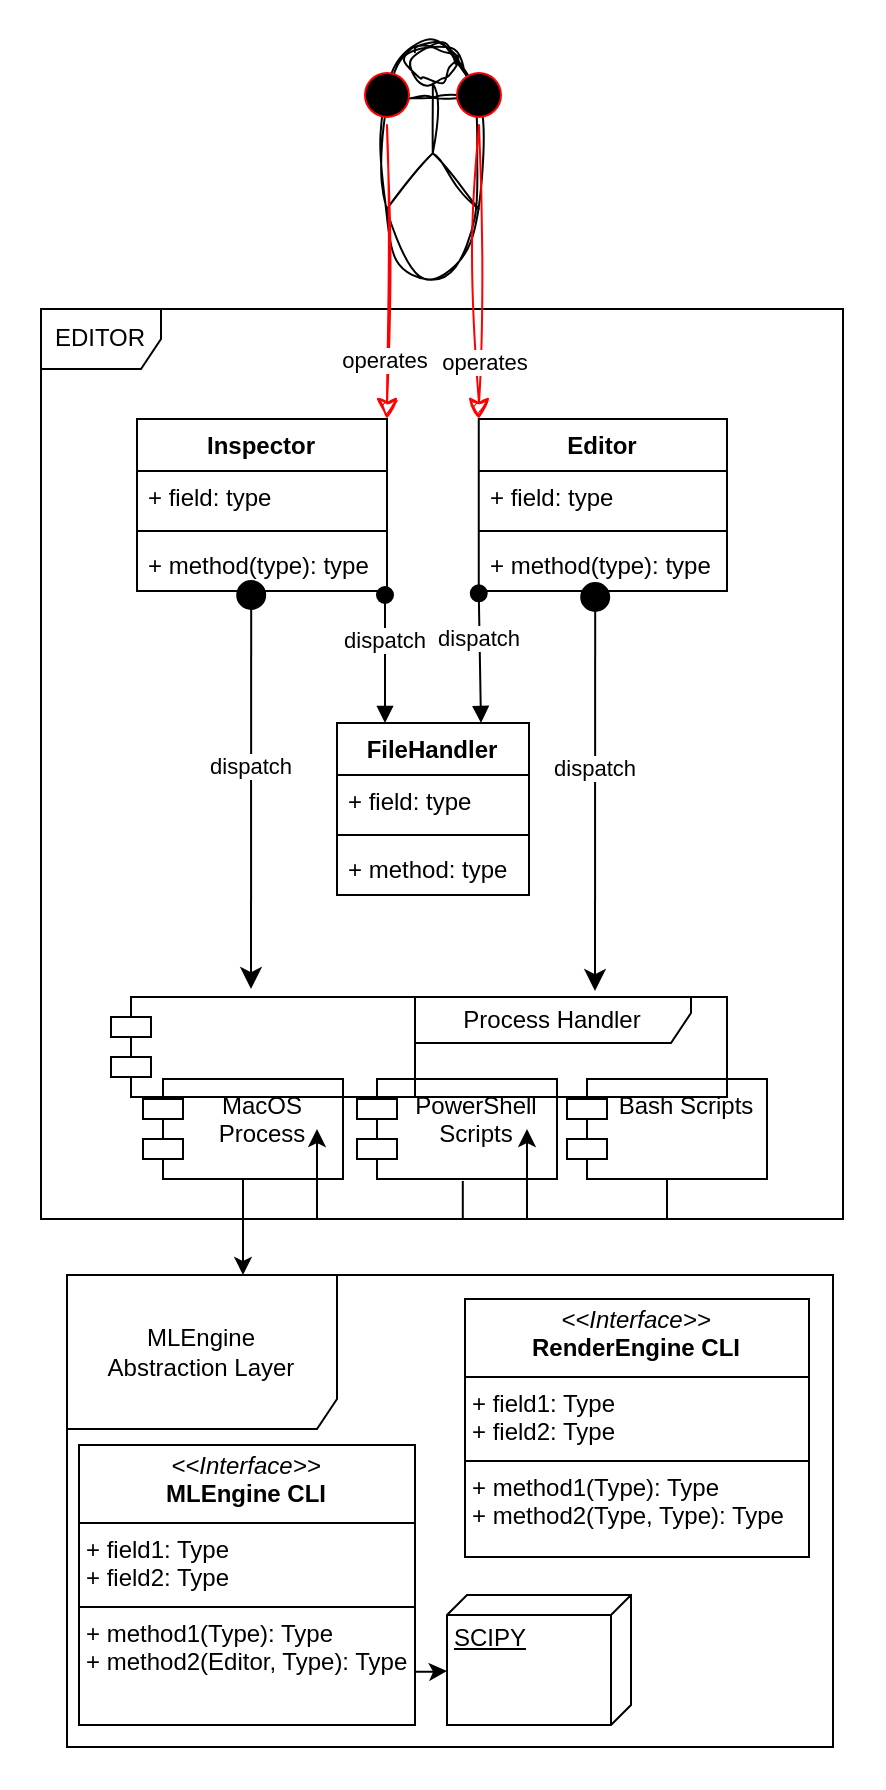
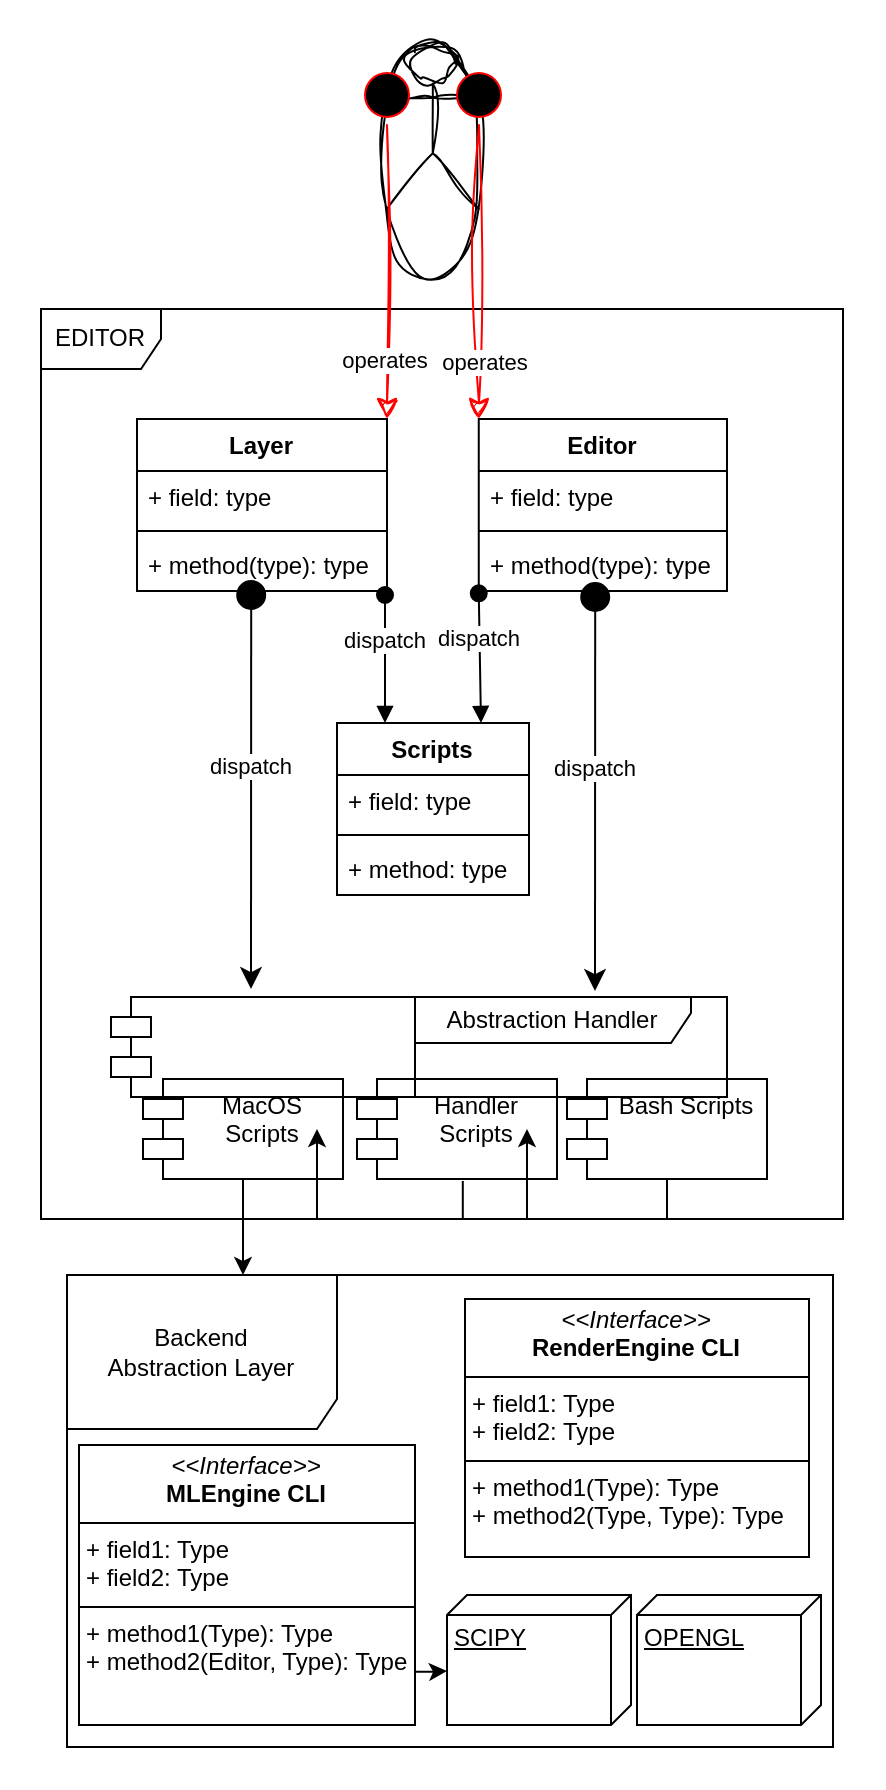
node "Inspector": label "Inspector" -> "Layer"
node "FileHandler": label "FileHandler" -> "Scripts"
node "Process Handler": label "Process Handler" -> "Abstraction Handler"
node "MacOS Process": label "MacOS Process" -> "MacOS Scripts"
node "PowerShell Scripts": label "PowerShell Scripts" -> "Handler Scripts"
node "MLEngine Abstraction Layer": label "MLEngine Abstraction Layer" -> "Backend Abstraction Layer"
node "OPENGL": added
